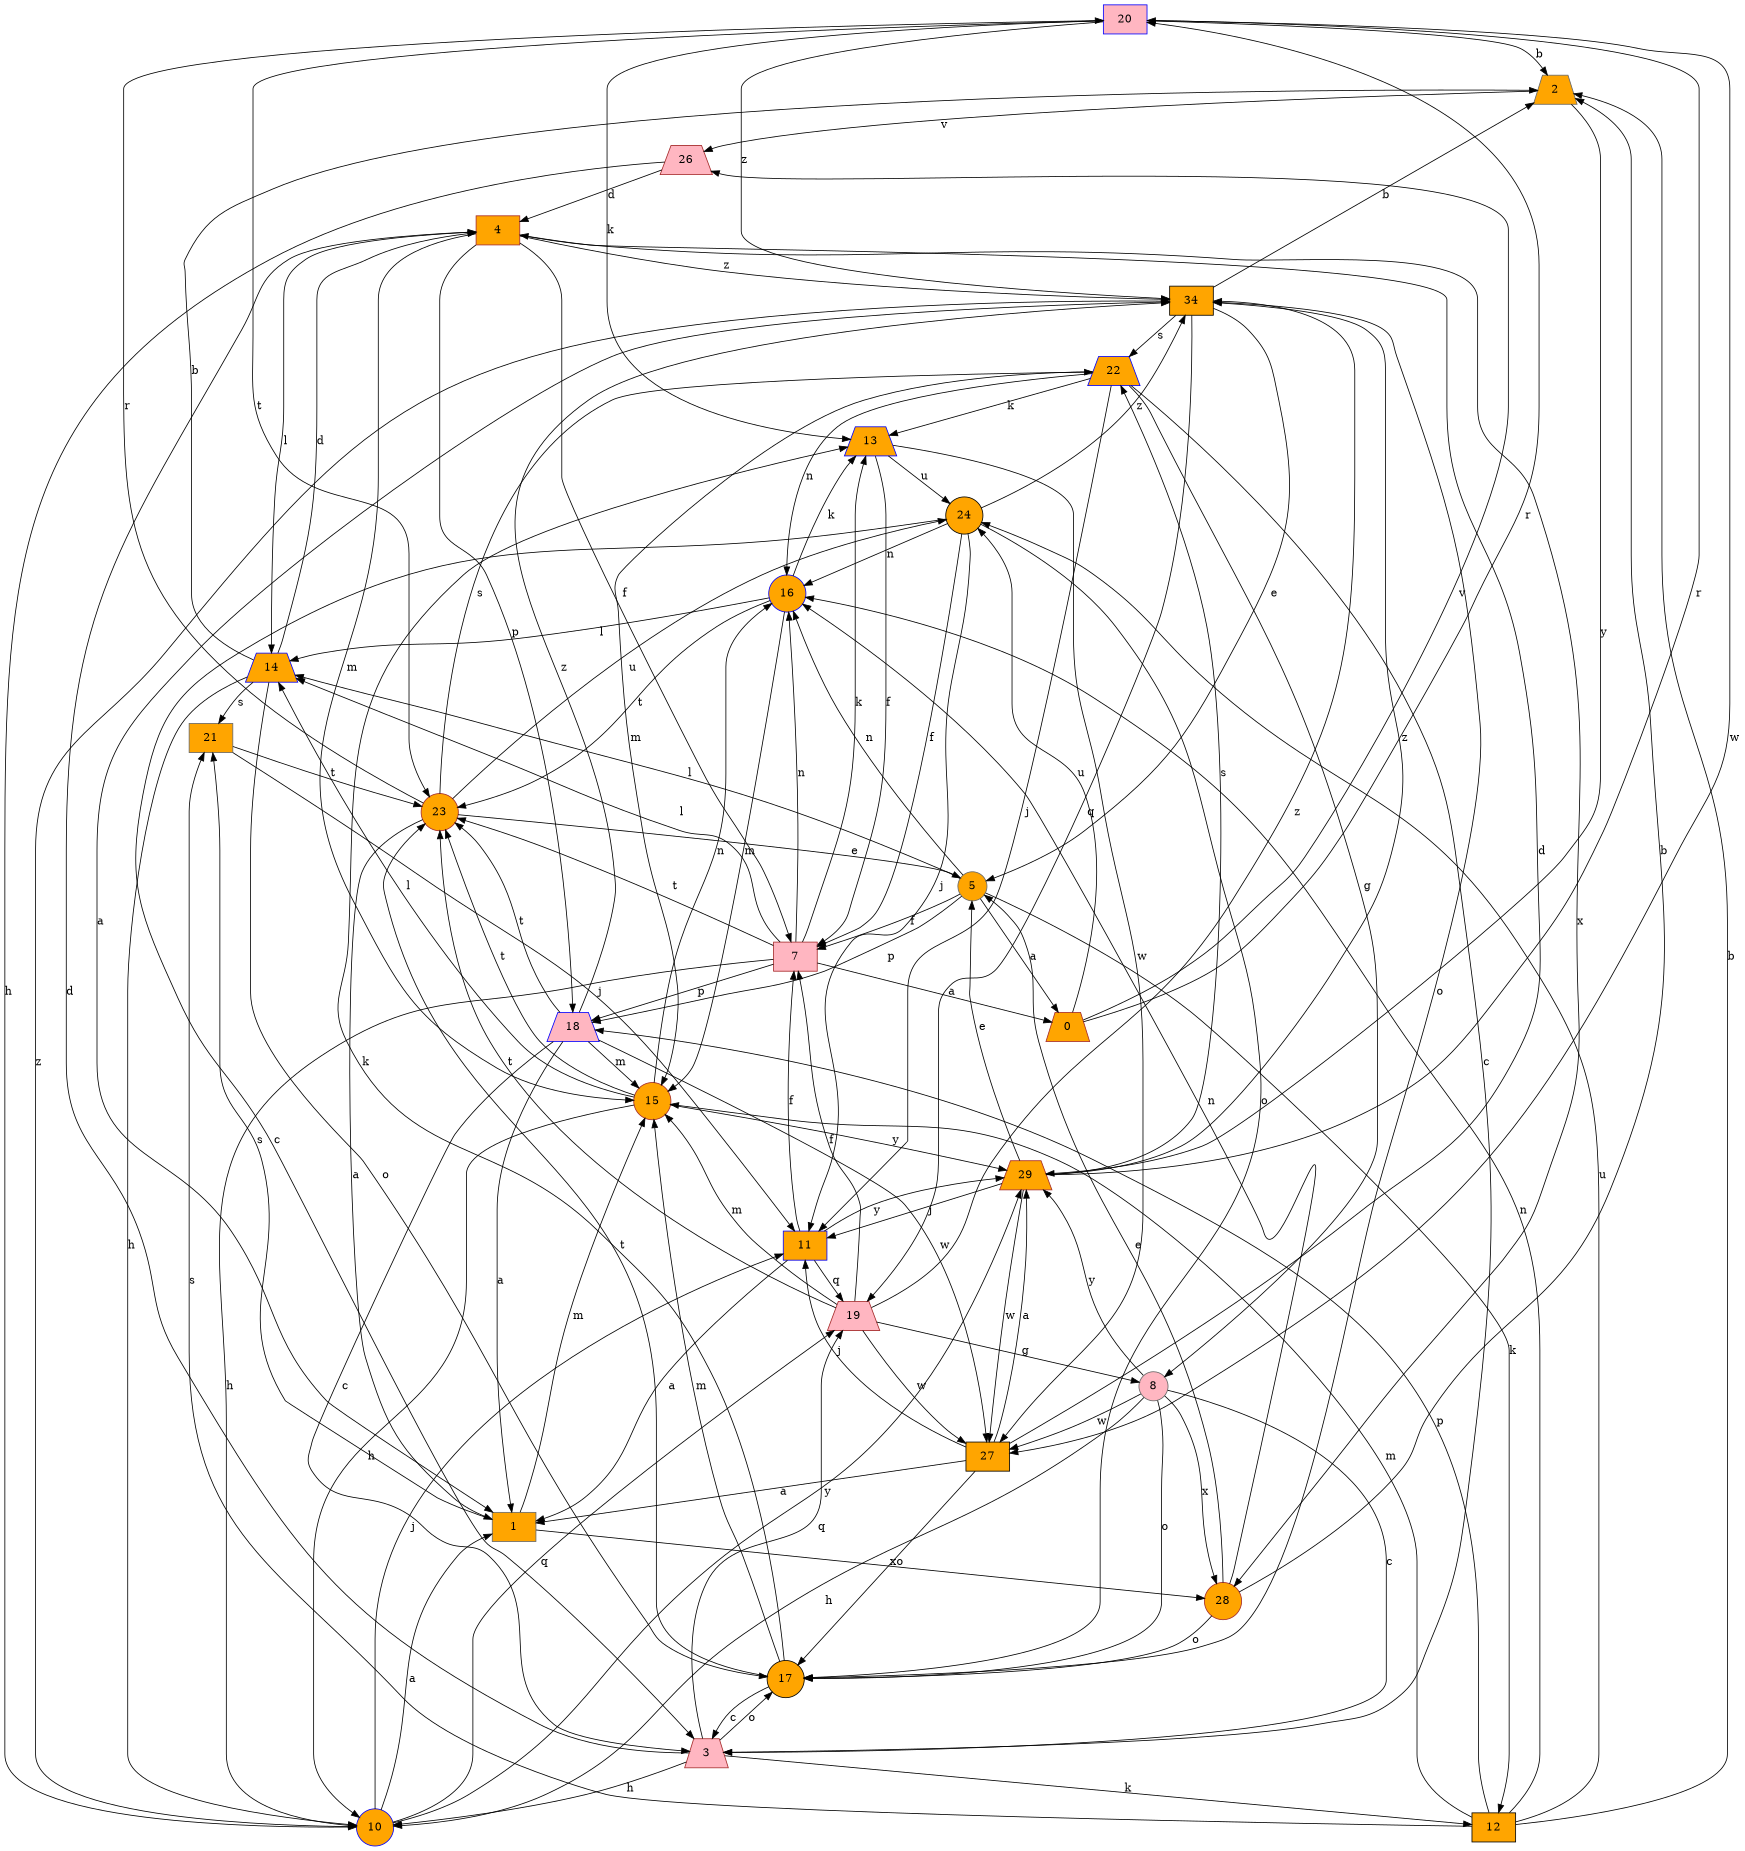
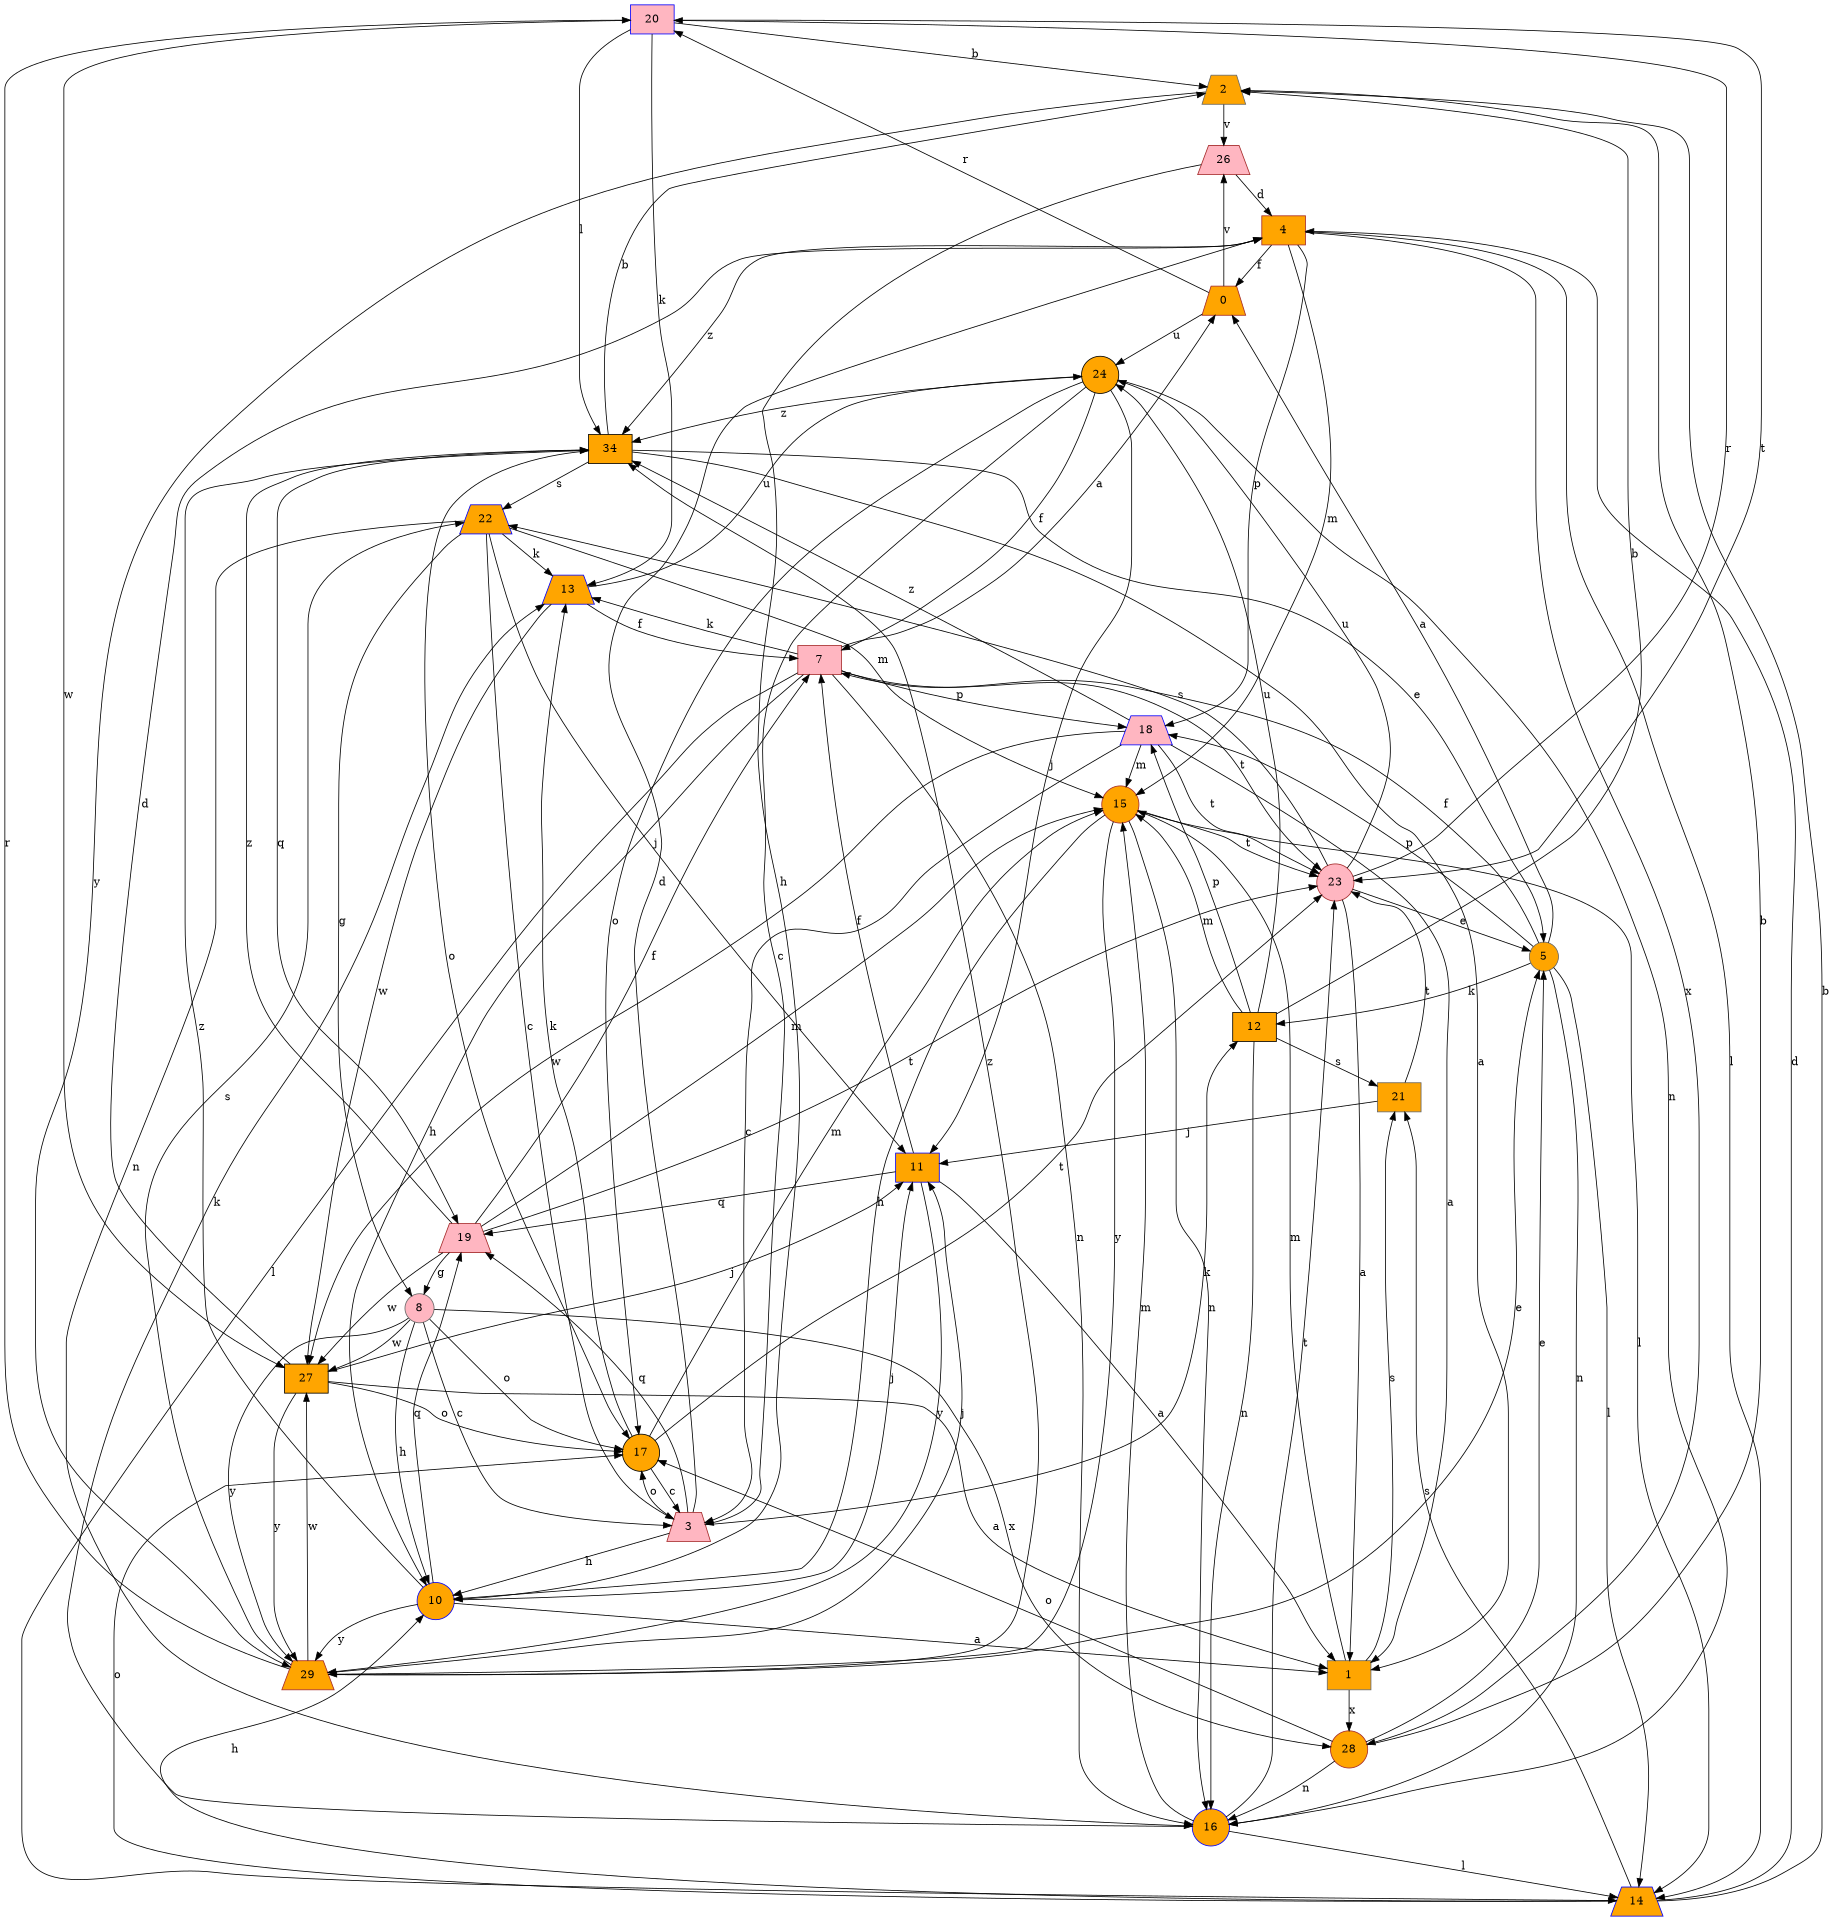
edge "20" -> "34": label "z" -> "l"
edge "4" -> "7": now "4" -> "0"
node "23": fillcolor orange -> lightpink
edge "27" -> "29": label "a" -> "y"
